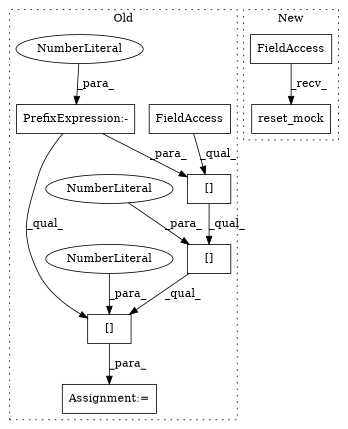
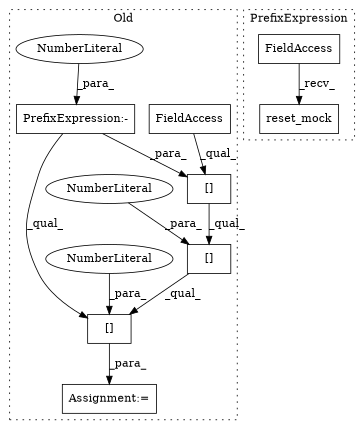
cluster "New": label "New" -> "PrefixExpression"
